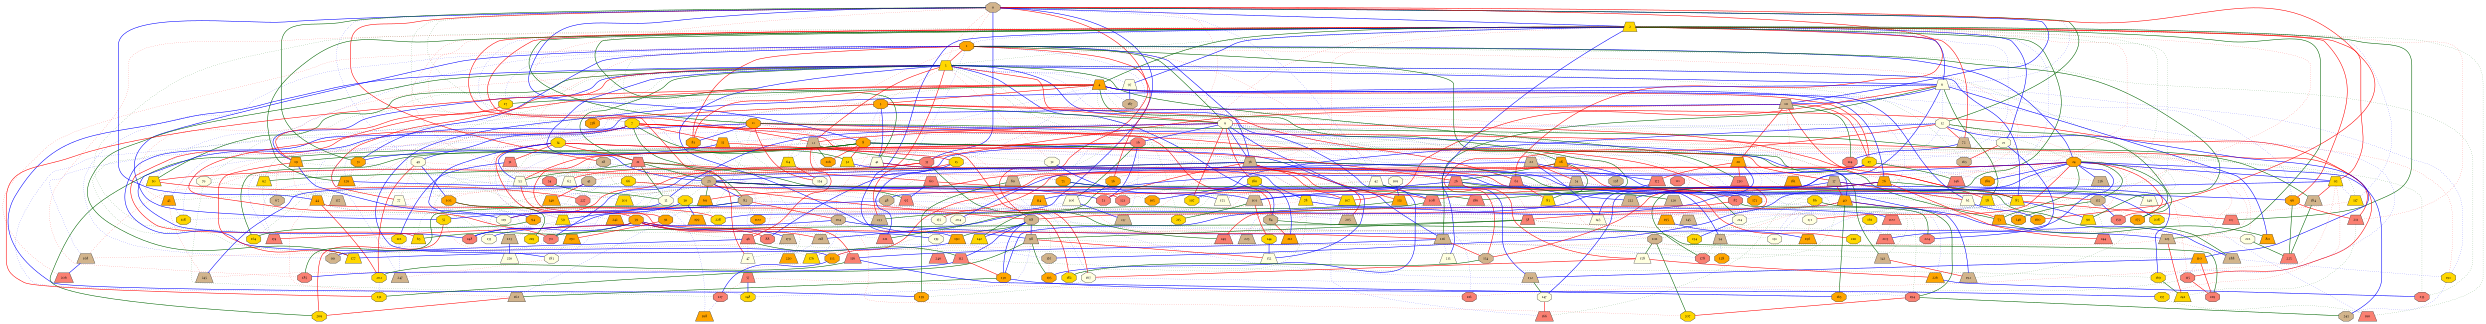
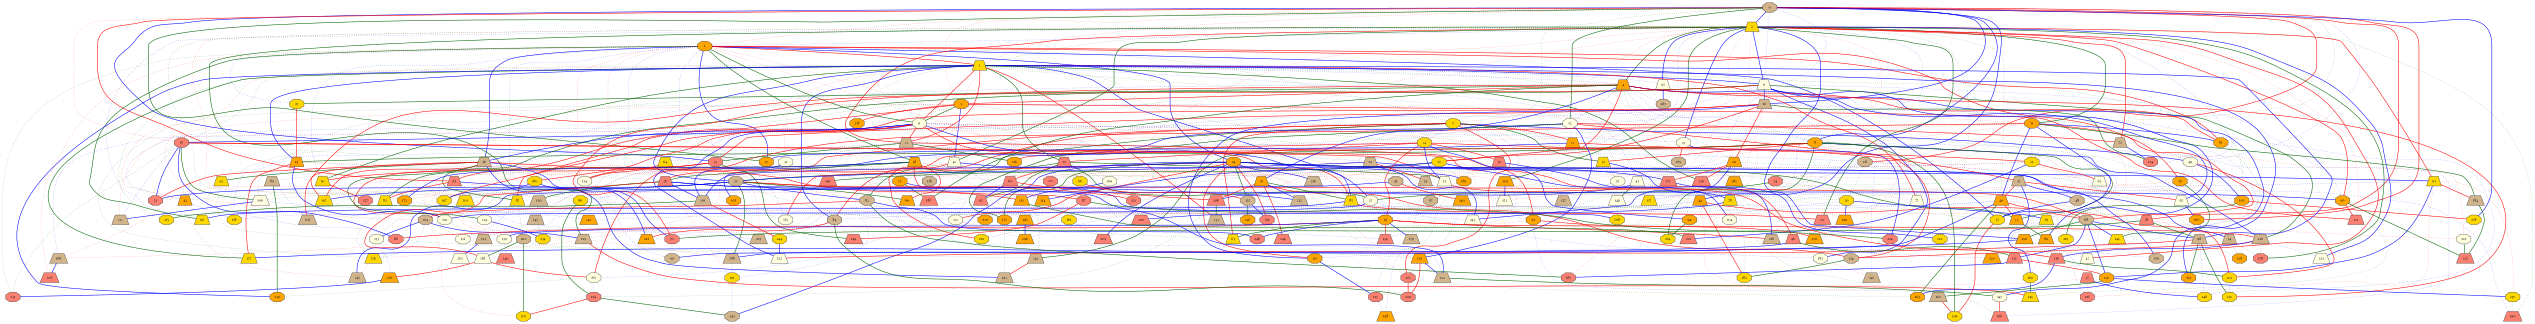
edge "11" -- "248": now "11" -- "55"
